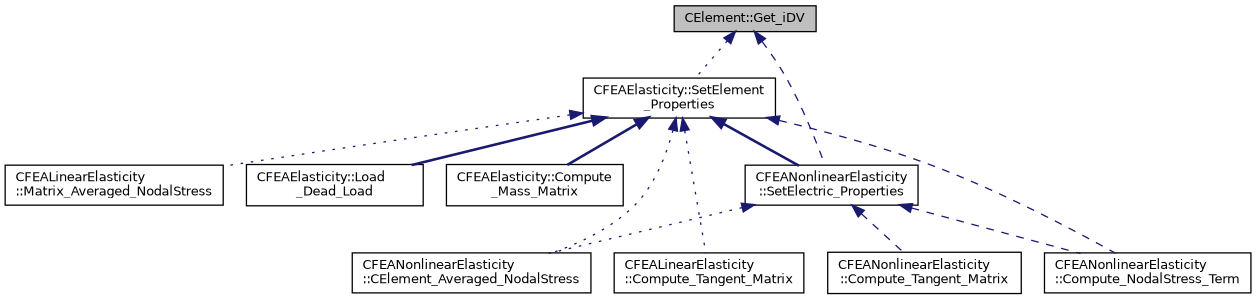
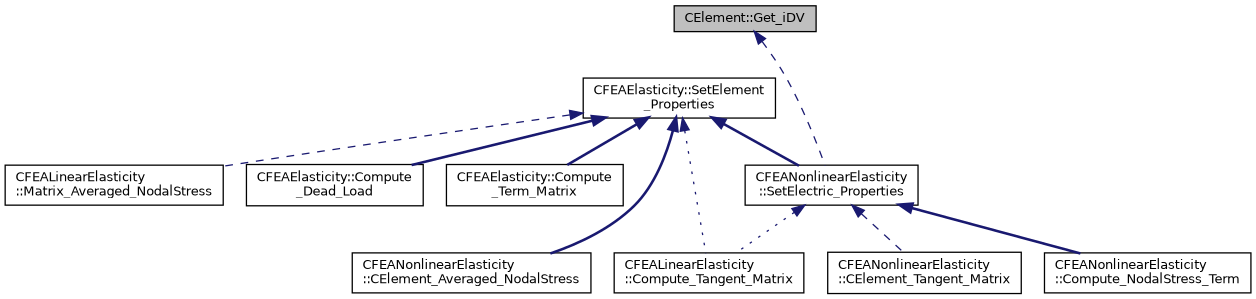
edge "CFEAElasticity::SetElement _Properties" -> "CElement::Get_iDV": removed
edge "CFEALinearElasticity ::Matrix_Averaged_NodalStress" -> "CFEAElasticity::SetElement _Properties": style dotted -> dashed
edge "CFEANonlinearElasticity ::Compute_NodalStress_Term" -> "CFEAElasticity::SetElement _Properties": removed
node "CFEAElasticity::Load _Dead_Load": label "CFEAElasticity::Load _Dead_Load" -> "CFEAElasticity::Compute _Dead_Load"
node "CFEAElasticity::Compute _Mass_Matrix": label "CFEAElasticity::Compute _Mass_Matrix" -> "CFEAElasticity::Compute _Term_Matrix"
edge "CFEANonlinearElasticity ::CElement_Averaged_NodalStress" -> "CFEAElasticity::SetElement _Properties": style dotted -> bold
edge "CFEANonlinearElasticity ::CElement_Averaged_NodalStress" -> "CFEANonlinearElasticity ::SetElectric_Properties": now "CFEALinearElasticity ::Compute_Tangent_Matrix" -> "CFEANonlinearElasticity ::SetElectric_Properties"
edge "CFEANonlinearElasticity ::Compute_NodalStress_Term" -> "CFEANonlinearElasticity ::SetElectric_Properties": style dashed -> bold
node "CFEANonlinearElasticity ::Compute_Tangent_Matrix": label "CFEANonlinearElasticity ::Compute_Tangent_Matrix" -> "CFEANonlinearElasticity ::CElement_Tangent_Matrix"
